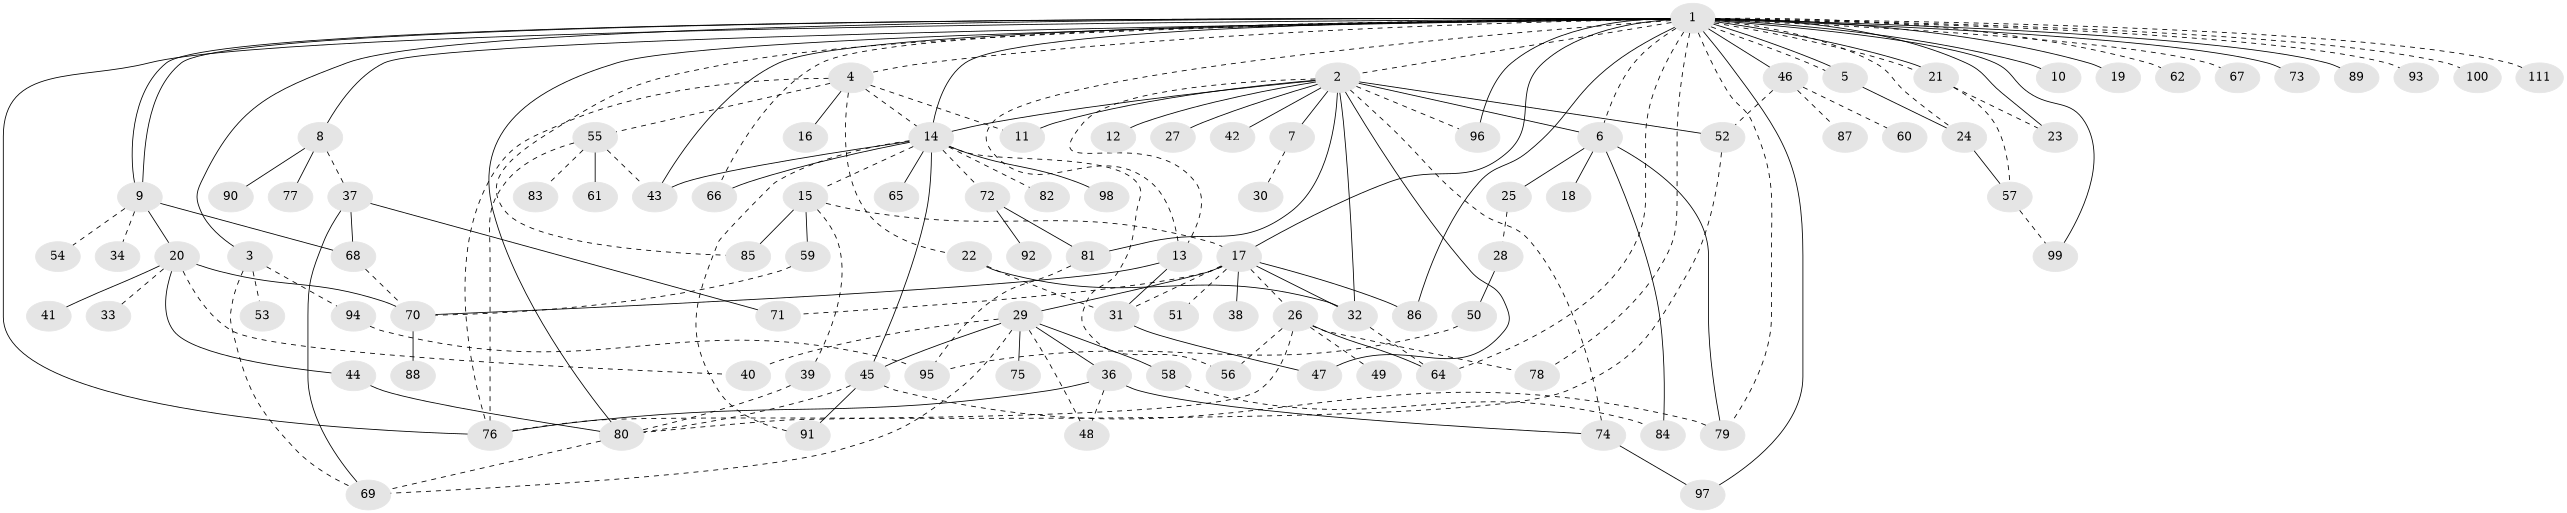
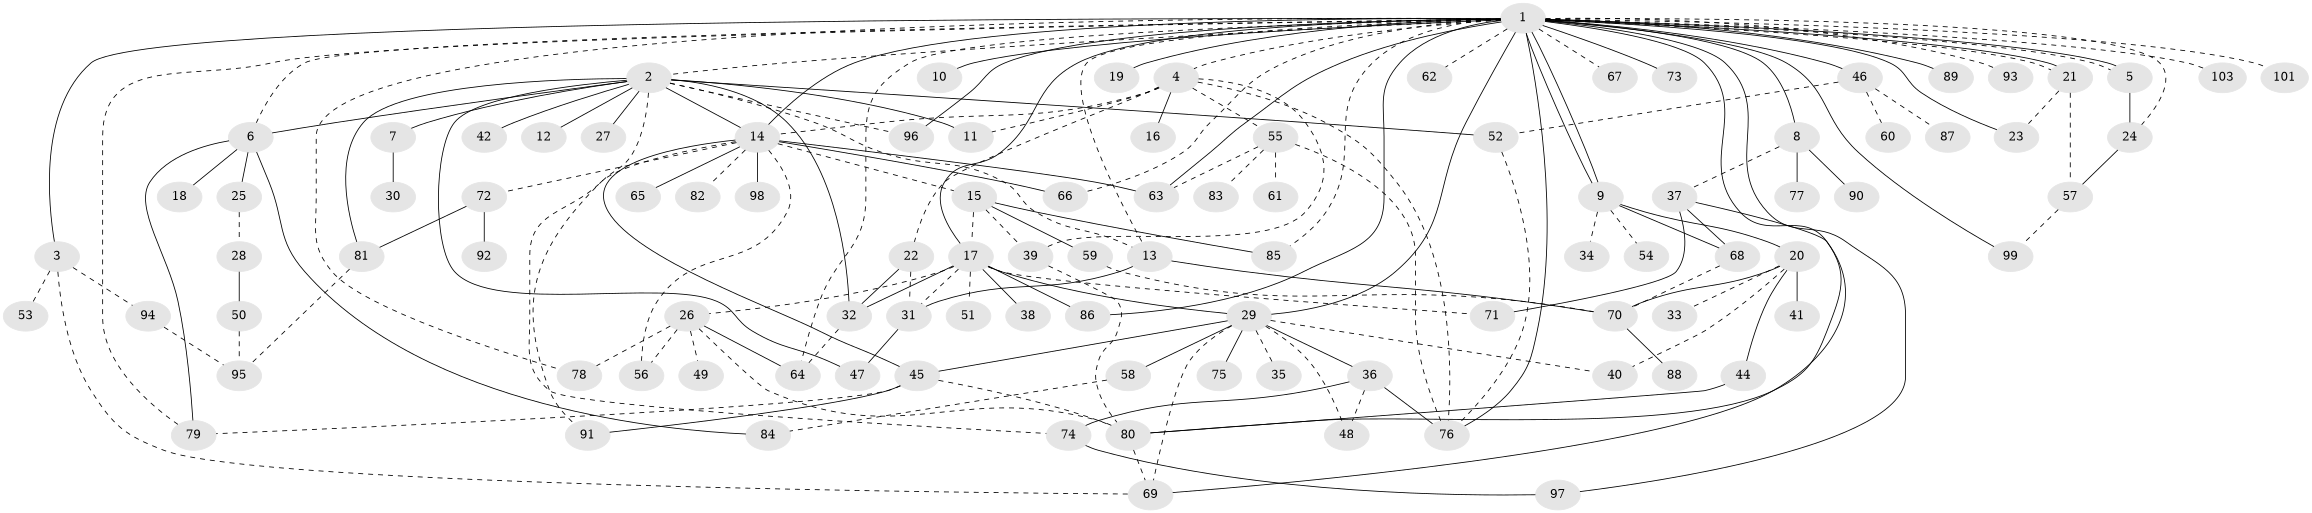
node "100": label "100" -> "103"
node "111": label "111" -> "101"
edge "55" -- "61": style solid -> dashed
edge "7" -- "30": style dashed -> solid
node "43": label "43" -> "63"
edge "1" -- "29": added
edge "4" -- "39": added
node "35": added
